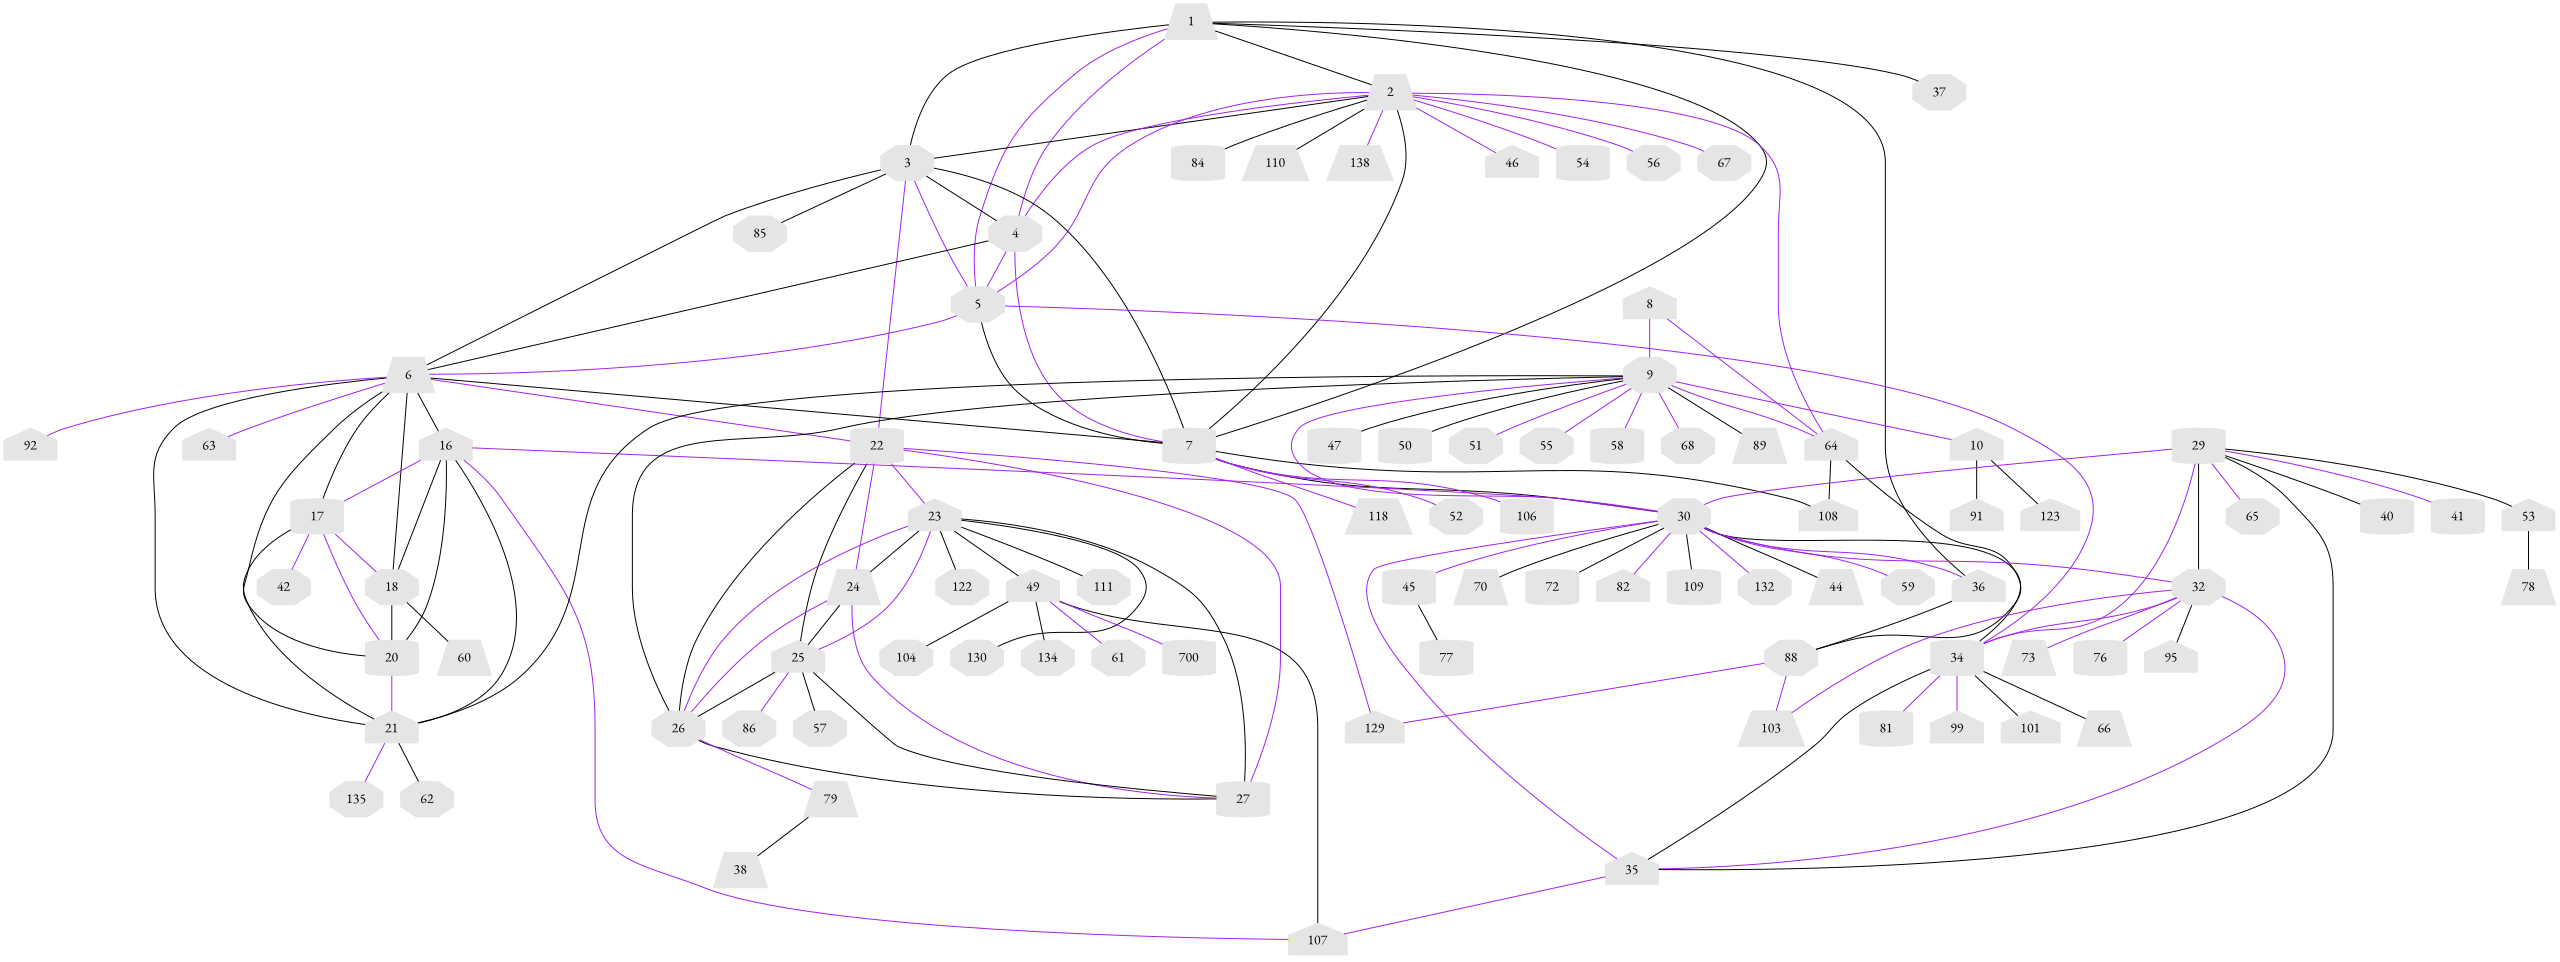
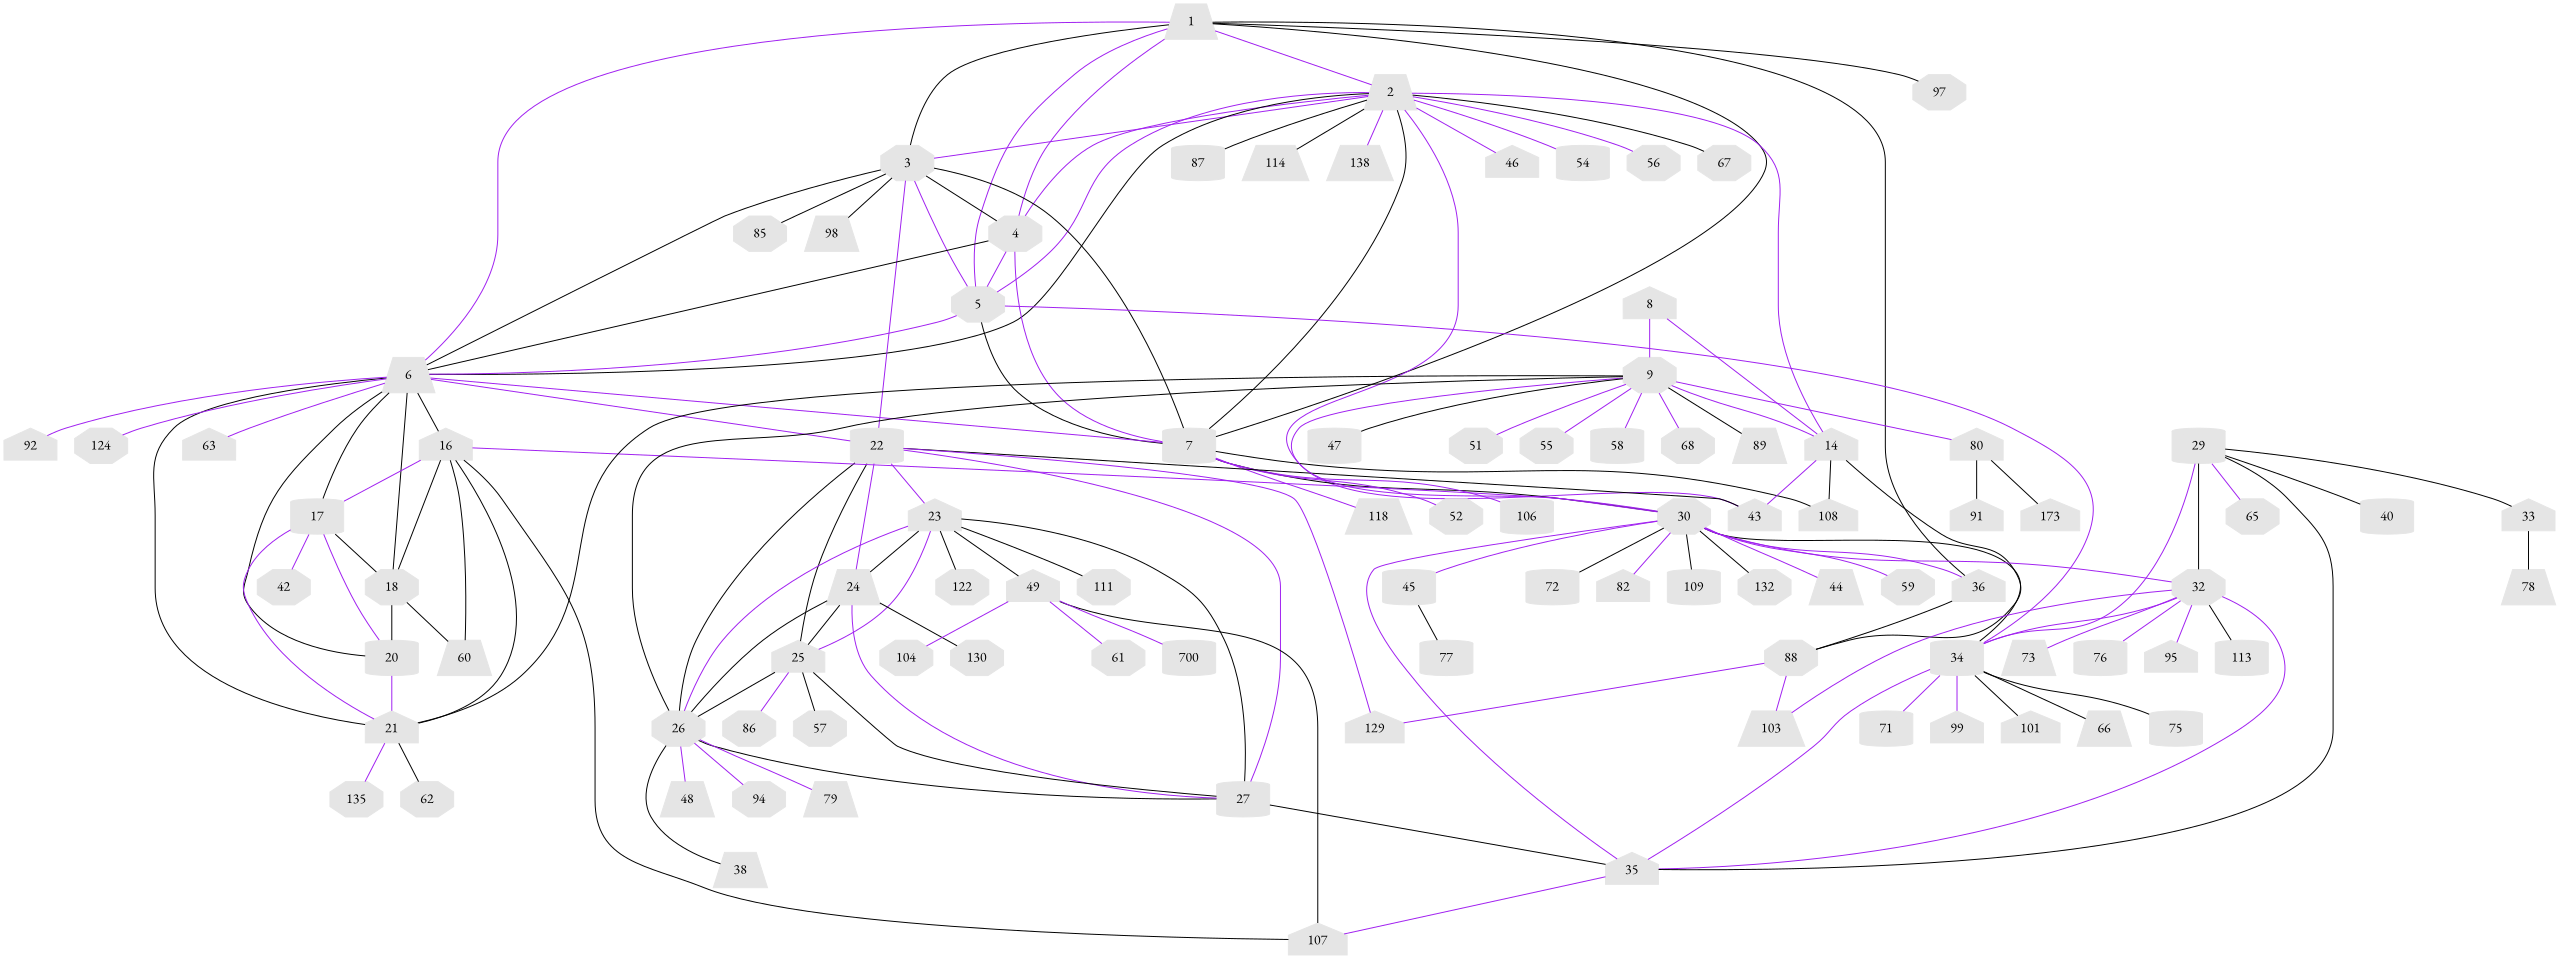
edge "1" -- "6": added
edge "1" -- "2": color black -> purple
node "37": label "37" -> "97"
edge "2" -- "67": color purple -> black
edge "2" -- "3": color black -> purple
node "84": label "84" -> "87"
node "110": label "110" -> "114"
node "98": added
edge "2" -- "6": added
edge "6" -- "7": color black -> purple
node "124": added
node "50": removed
node "64": label "64" -> "14"
node "10": label "10" -> "80"
edge "29" -- "30": removed
node "43": added
node "123": label "123" -> "173"
node "41": removed
node "53": label "53" -> "33"
edge "30" -- "132": color purple -> black
edge "17" -- "18": color purple -> black
edge "30" -- "44": color black -> purple
edge "16" -- "20": now "16" -- "60"
edge "23" -- "130": now "24" -- "130"
node "70": removed
edge "49" -- "104": color black -> purple
edge "32" -- "95": color black -> purple
edge "17" -- "21": color black -> purple
edge "24" -- "26": color purple -> black
node "134": removed
node "113": added
node "81": label "81" -> "71"
node "75": added
edge "34" -- "35": color black -> purple
node "48": added
node "94": added
edge "27" -- "35": added
edge "79" -- "38": now "26" -- "38"
edge "16" -- "107": color purple -> black
